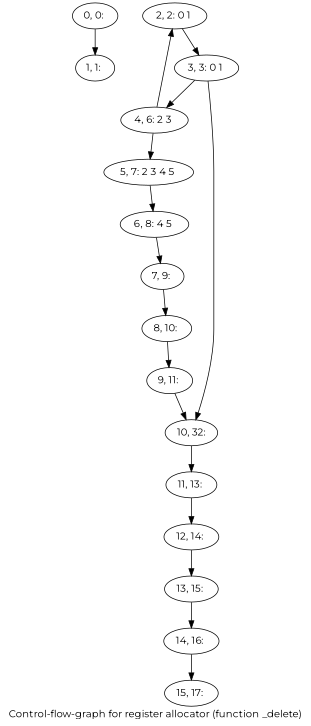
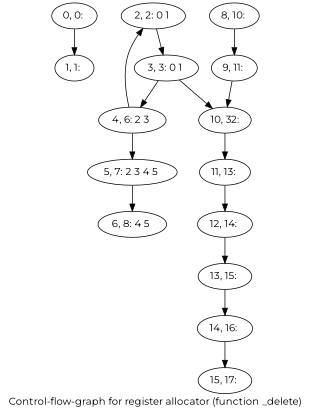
node "7, 9:": removed
